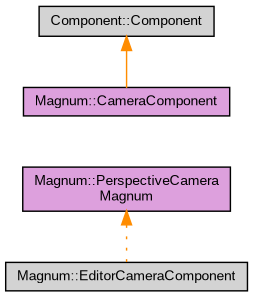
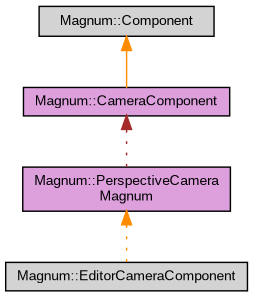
node "Component::Component": label "Component::Component" -> "Magnum::Component"
edge "Magnum::PerspectiveCamera Magnum" -> "Magnum::CameraComponent": added
